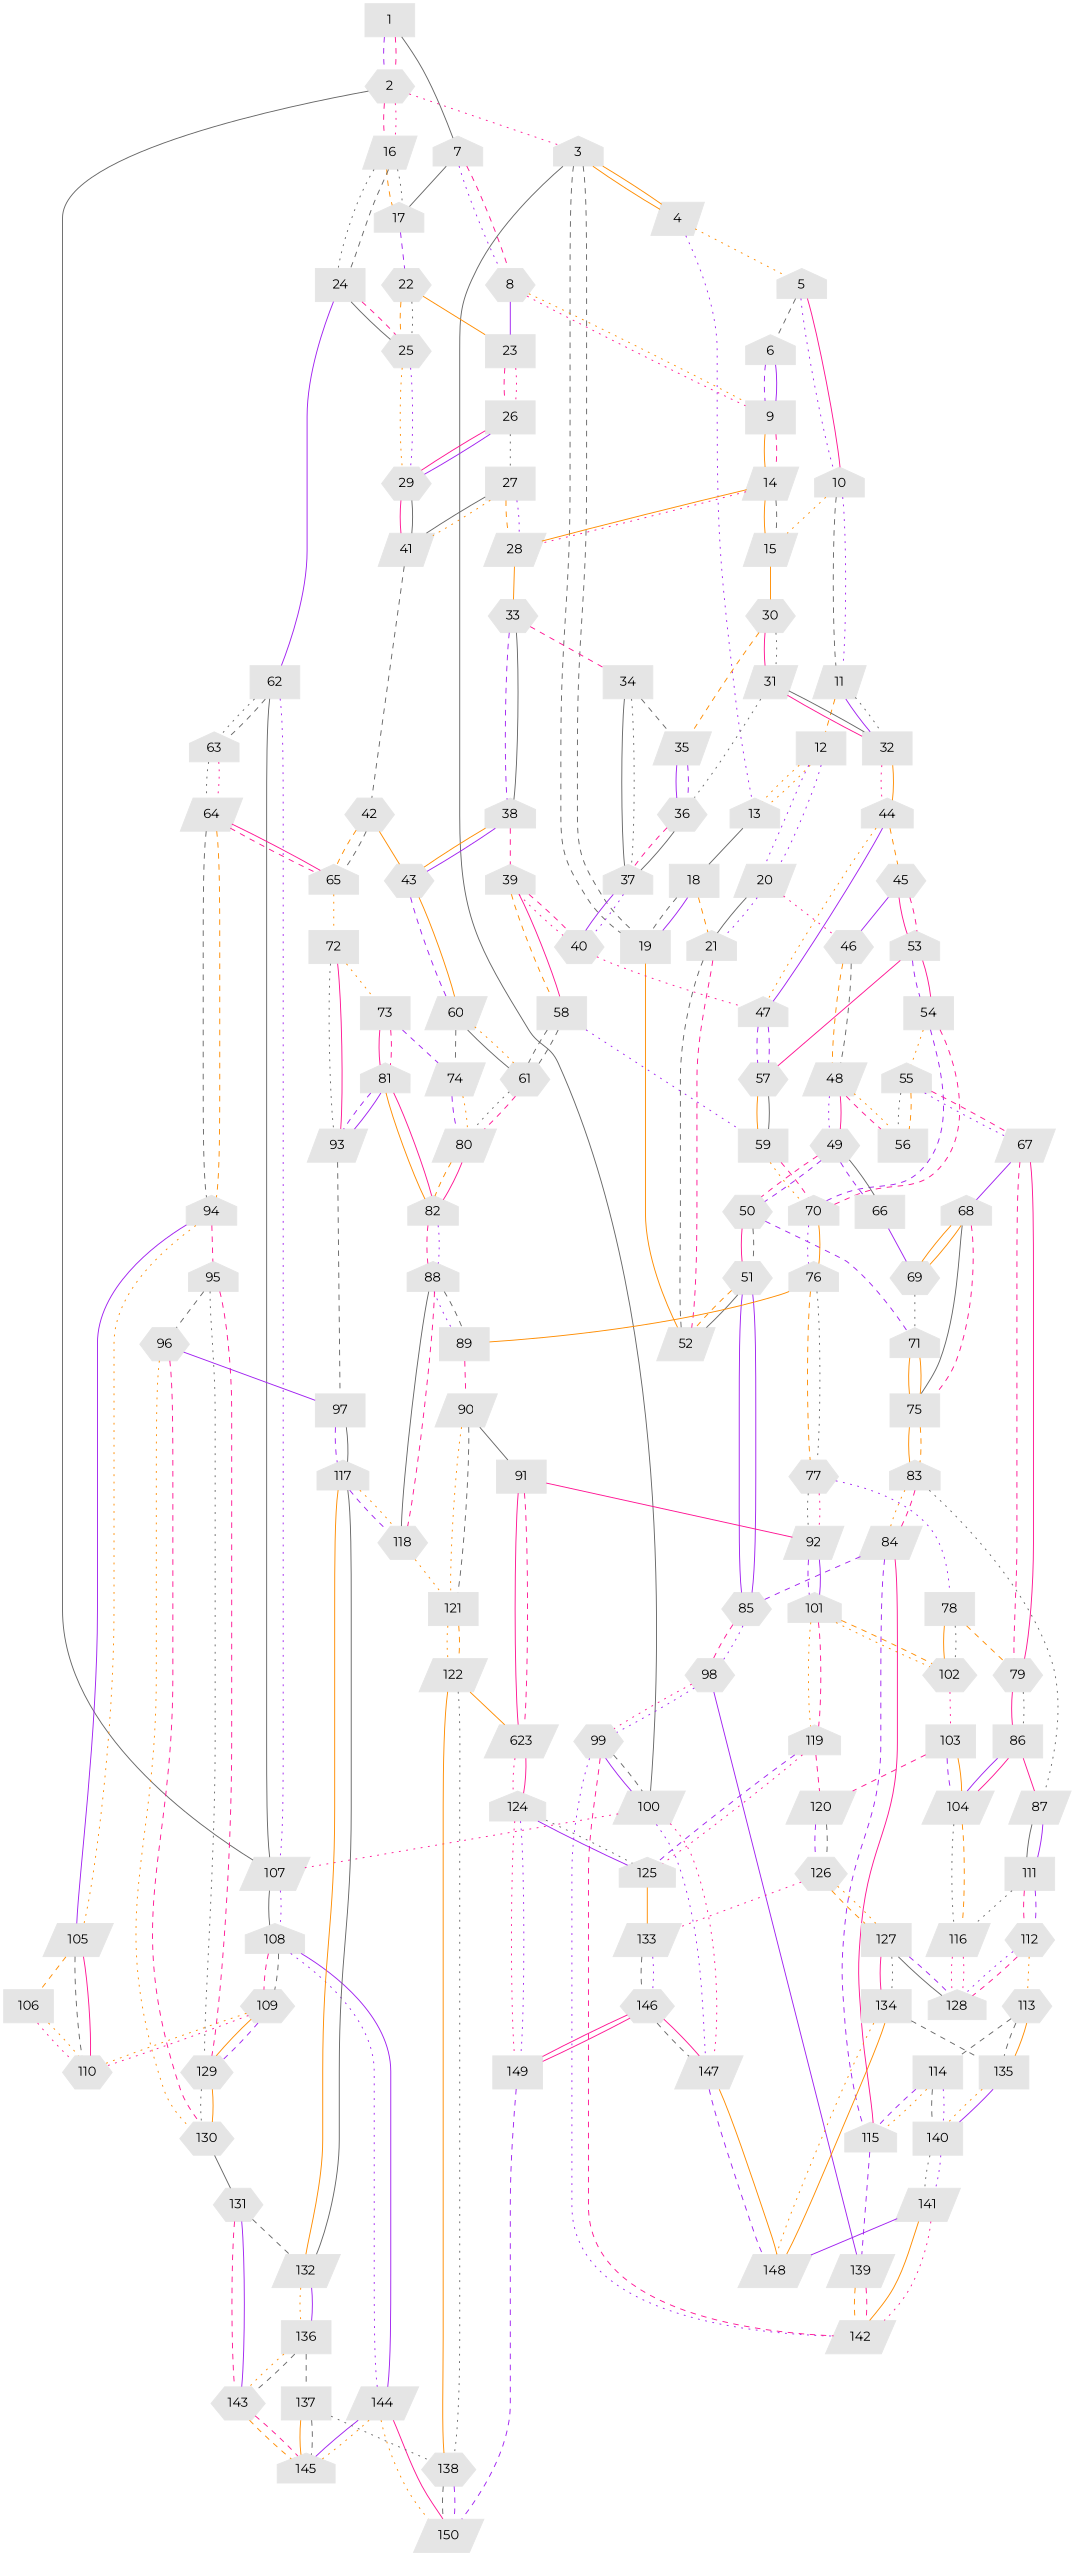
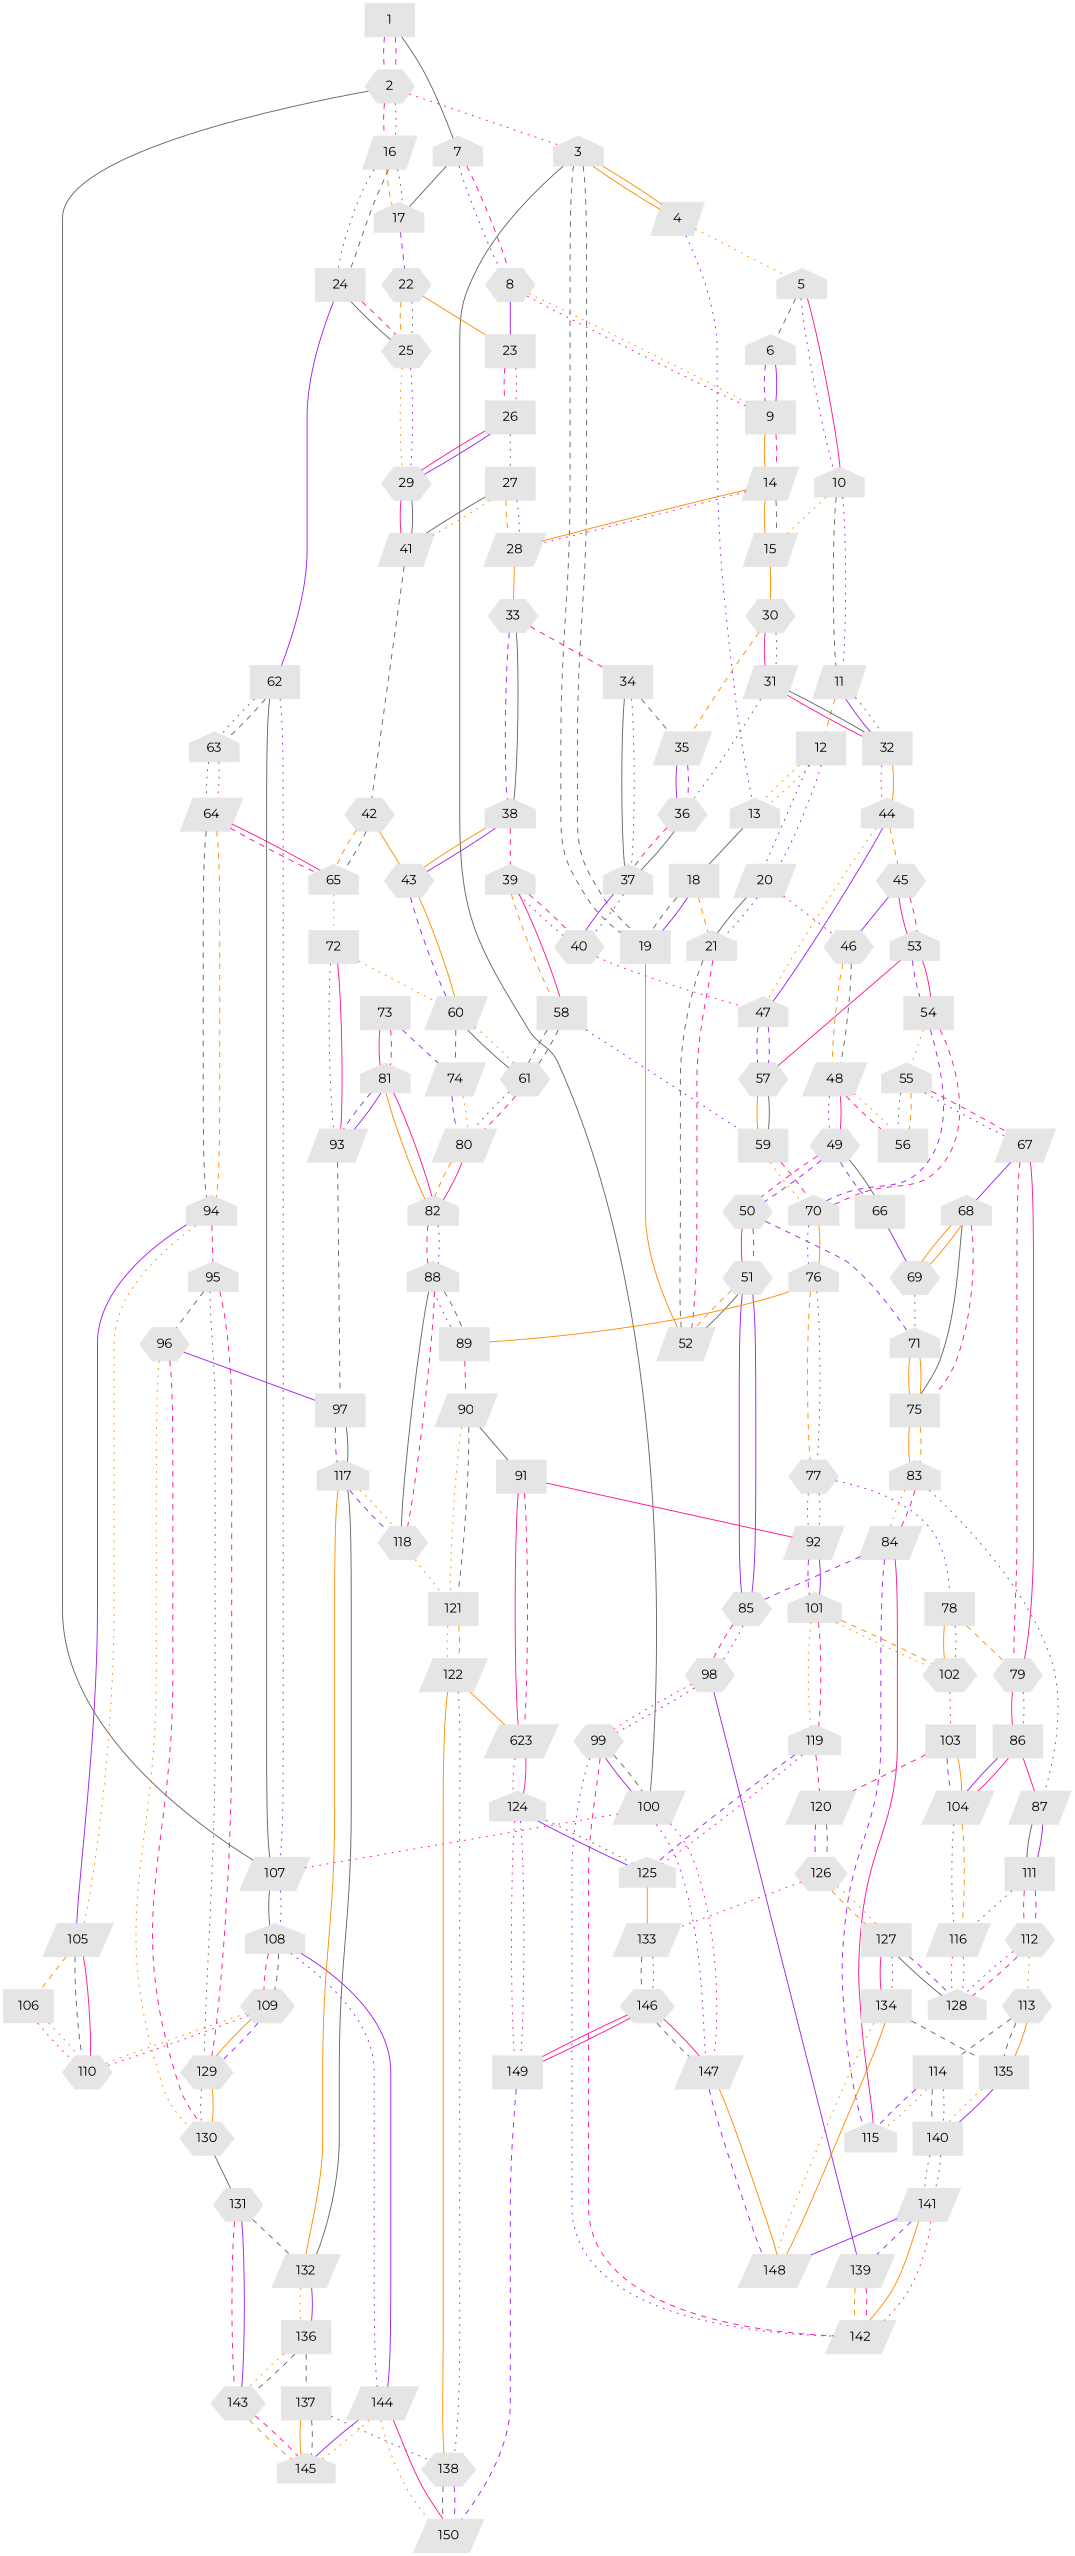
edge "72" -- "73": now "72" -- "60"
edge "115" -- "139": now "141" -- "139"
